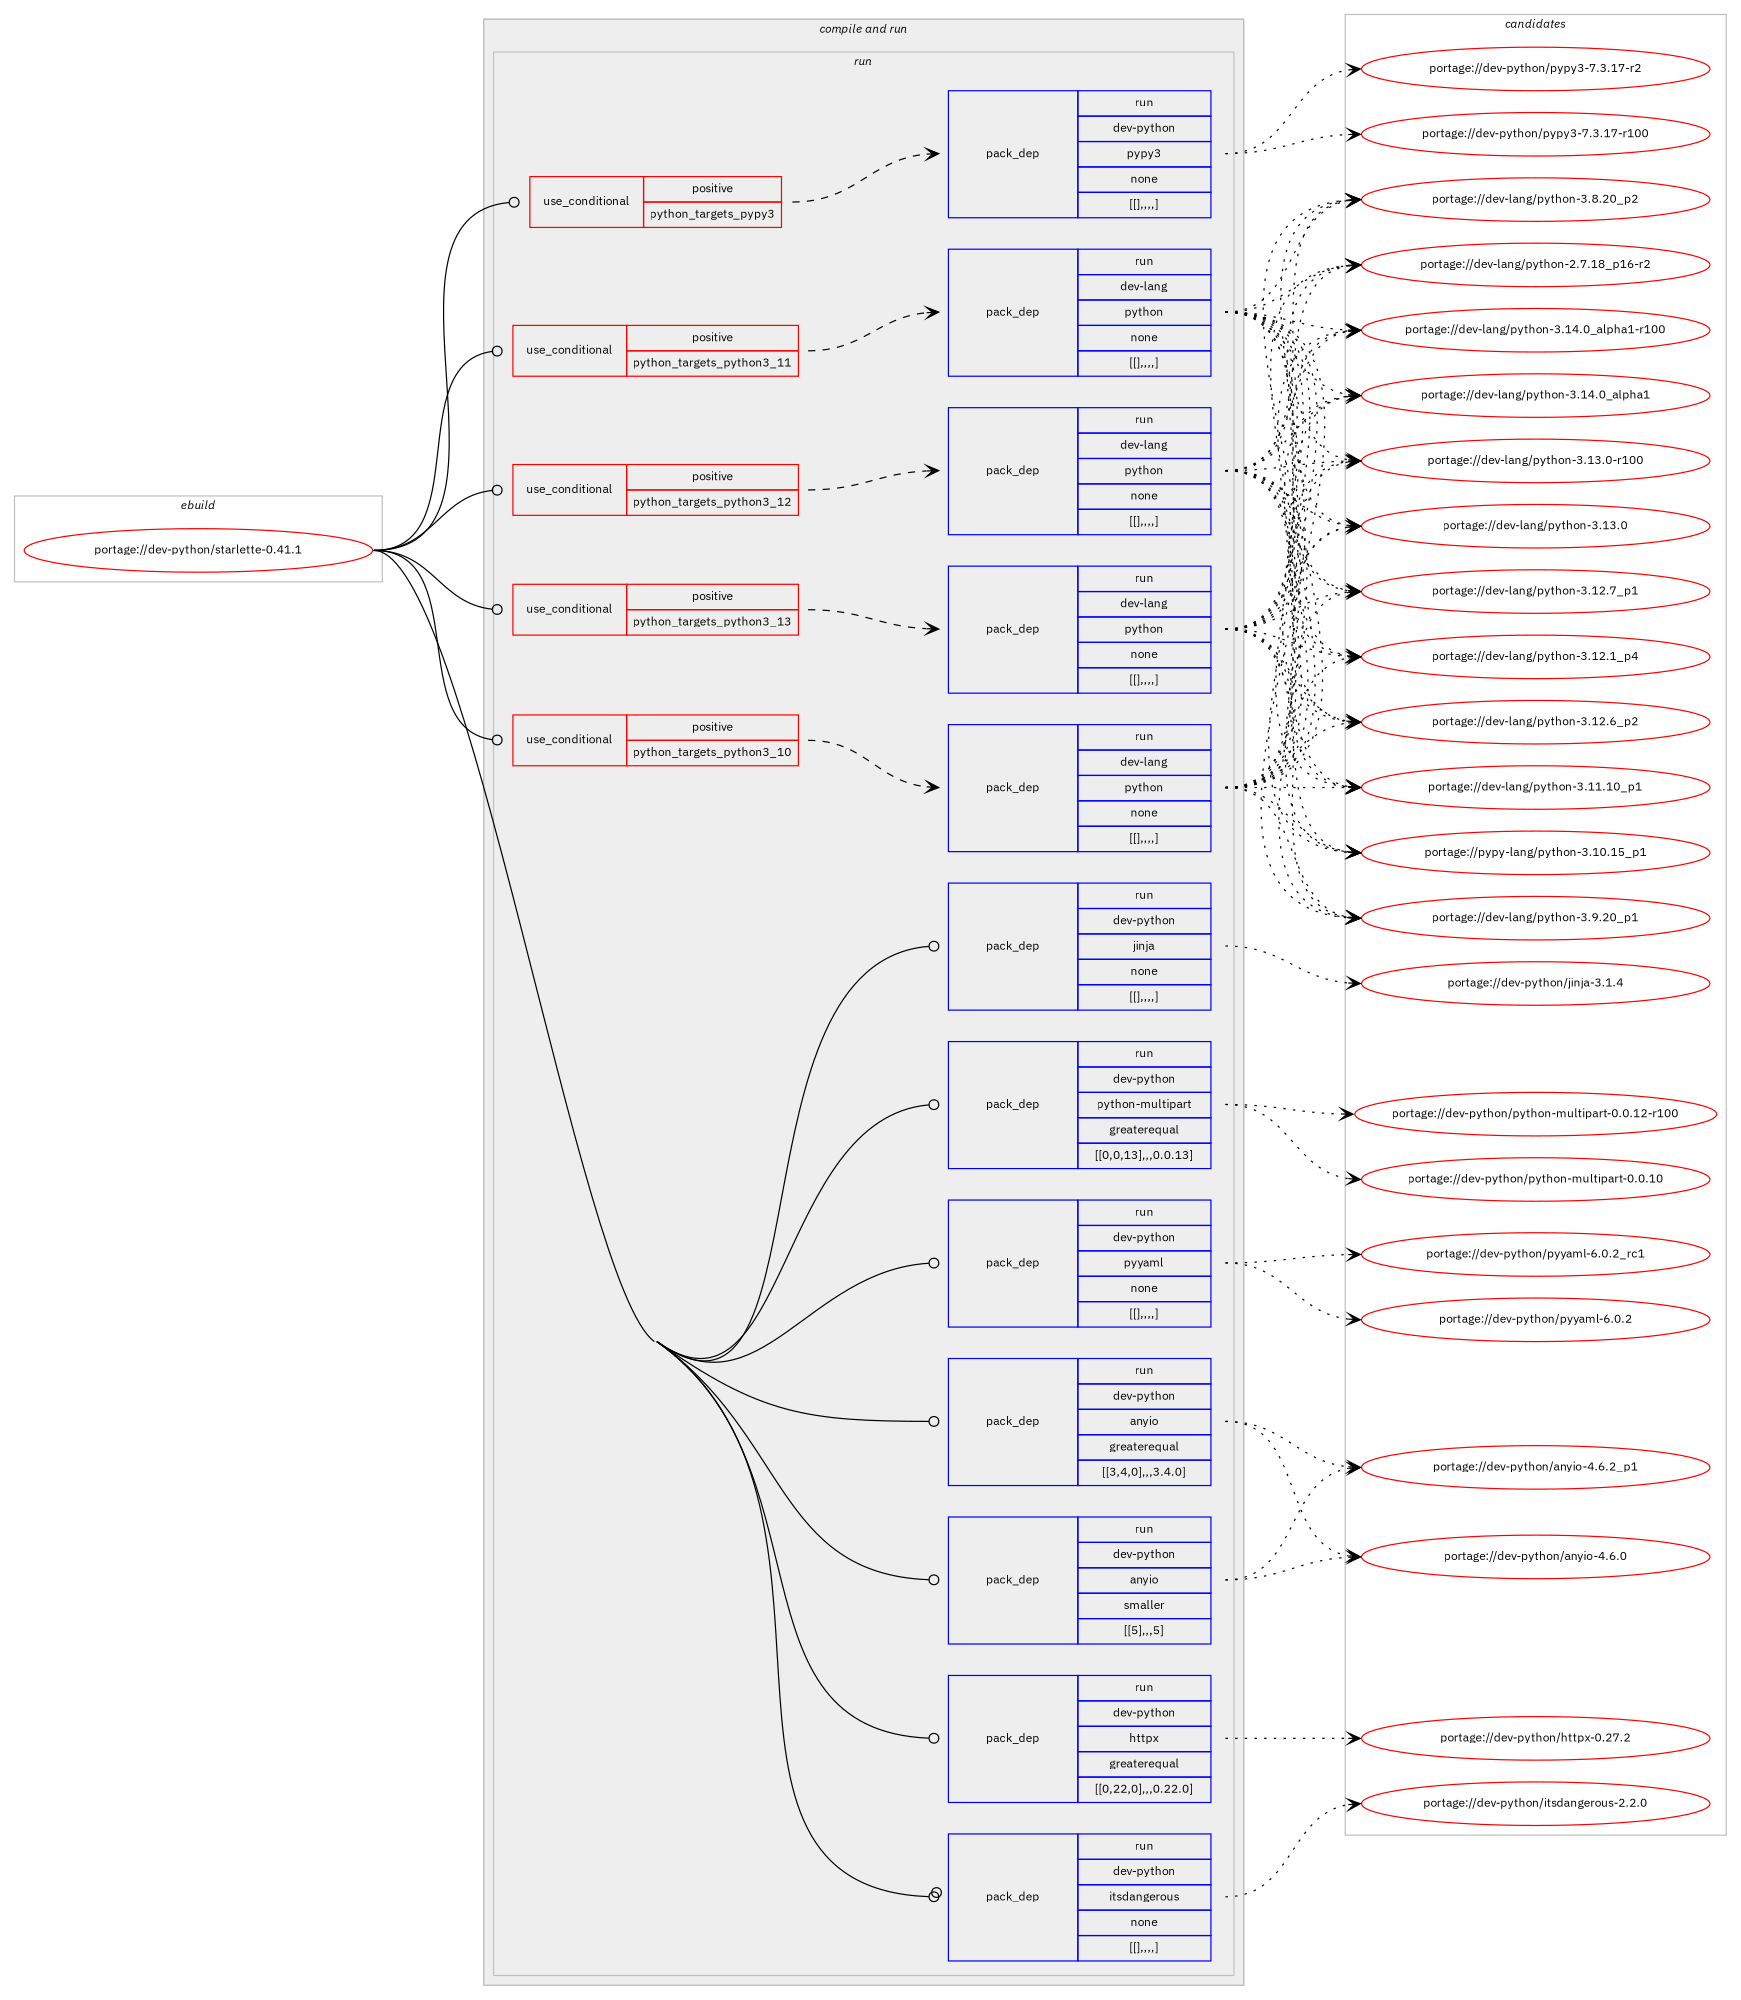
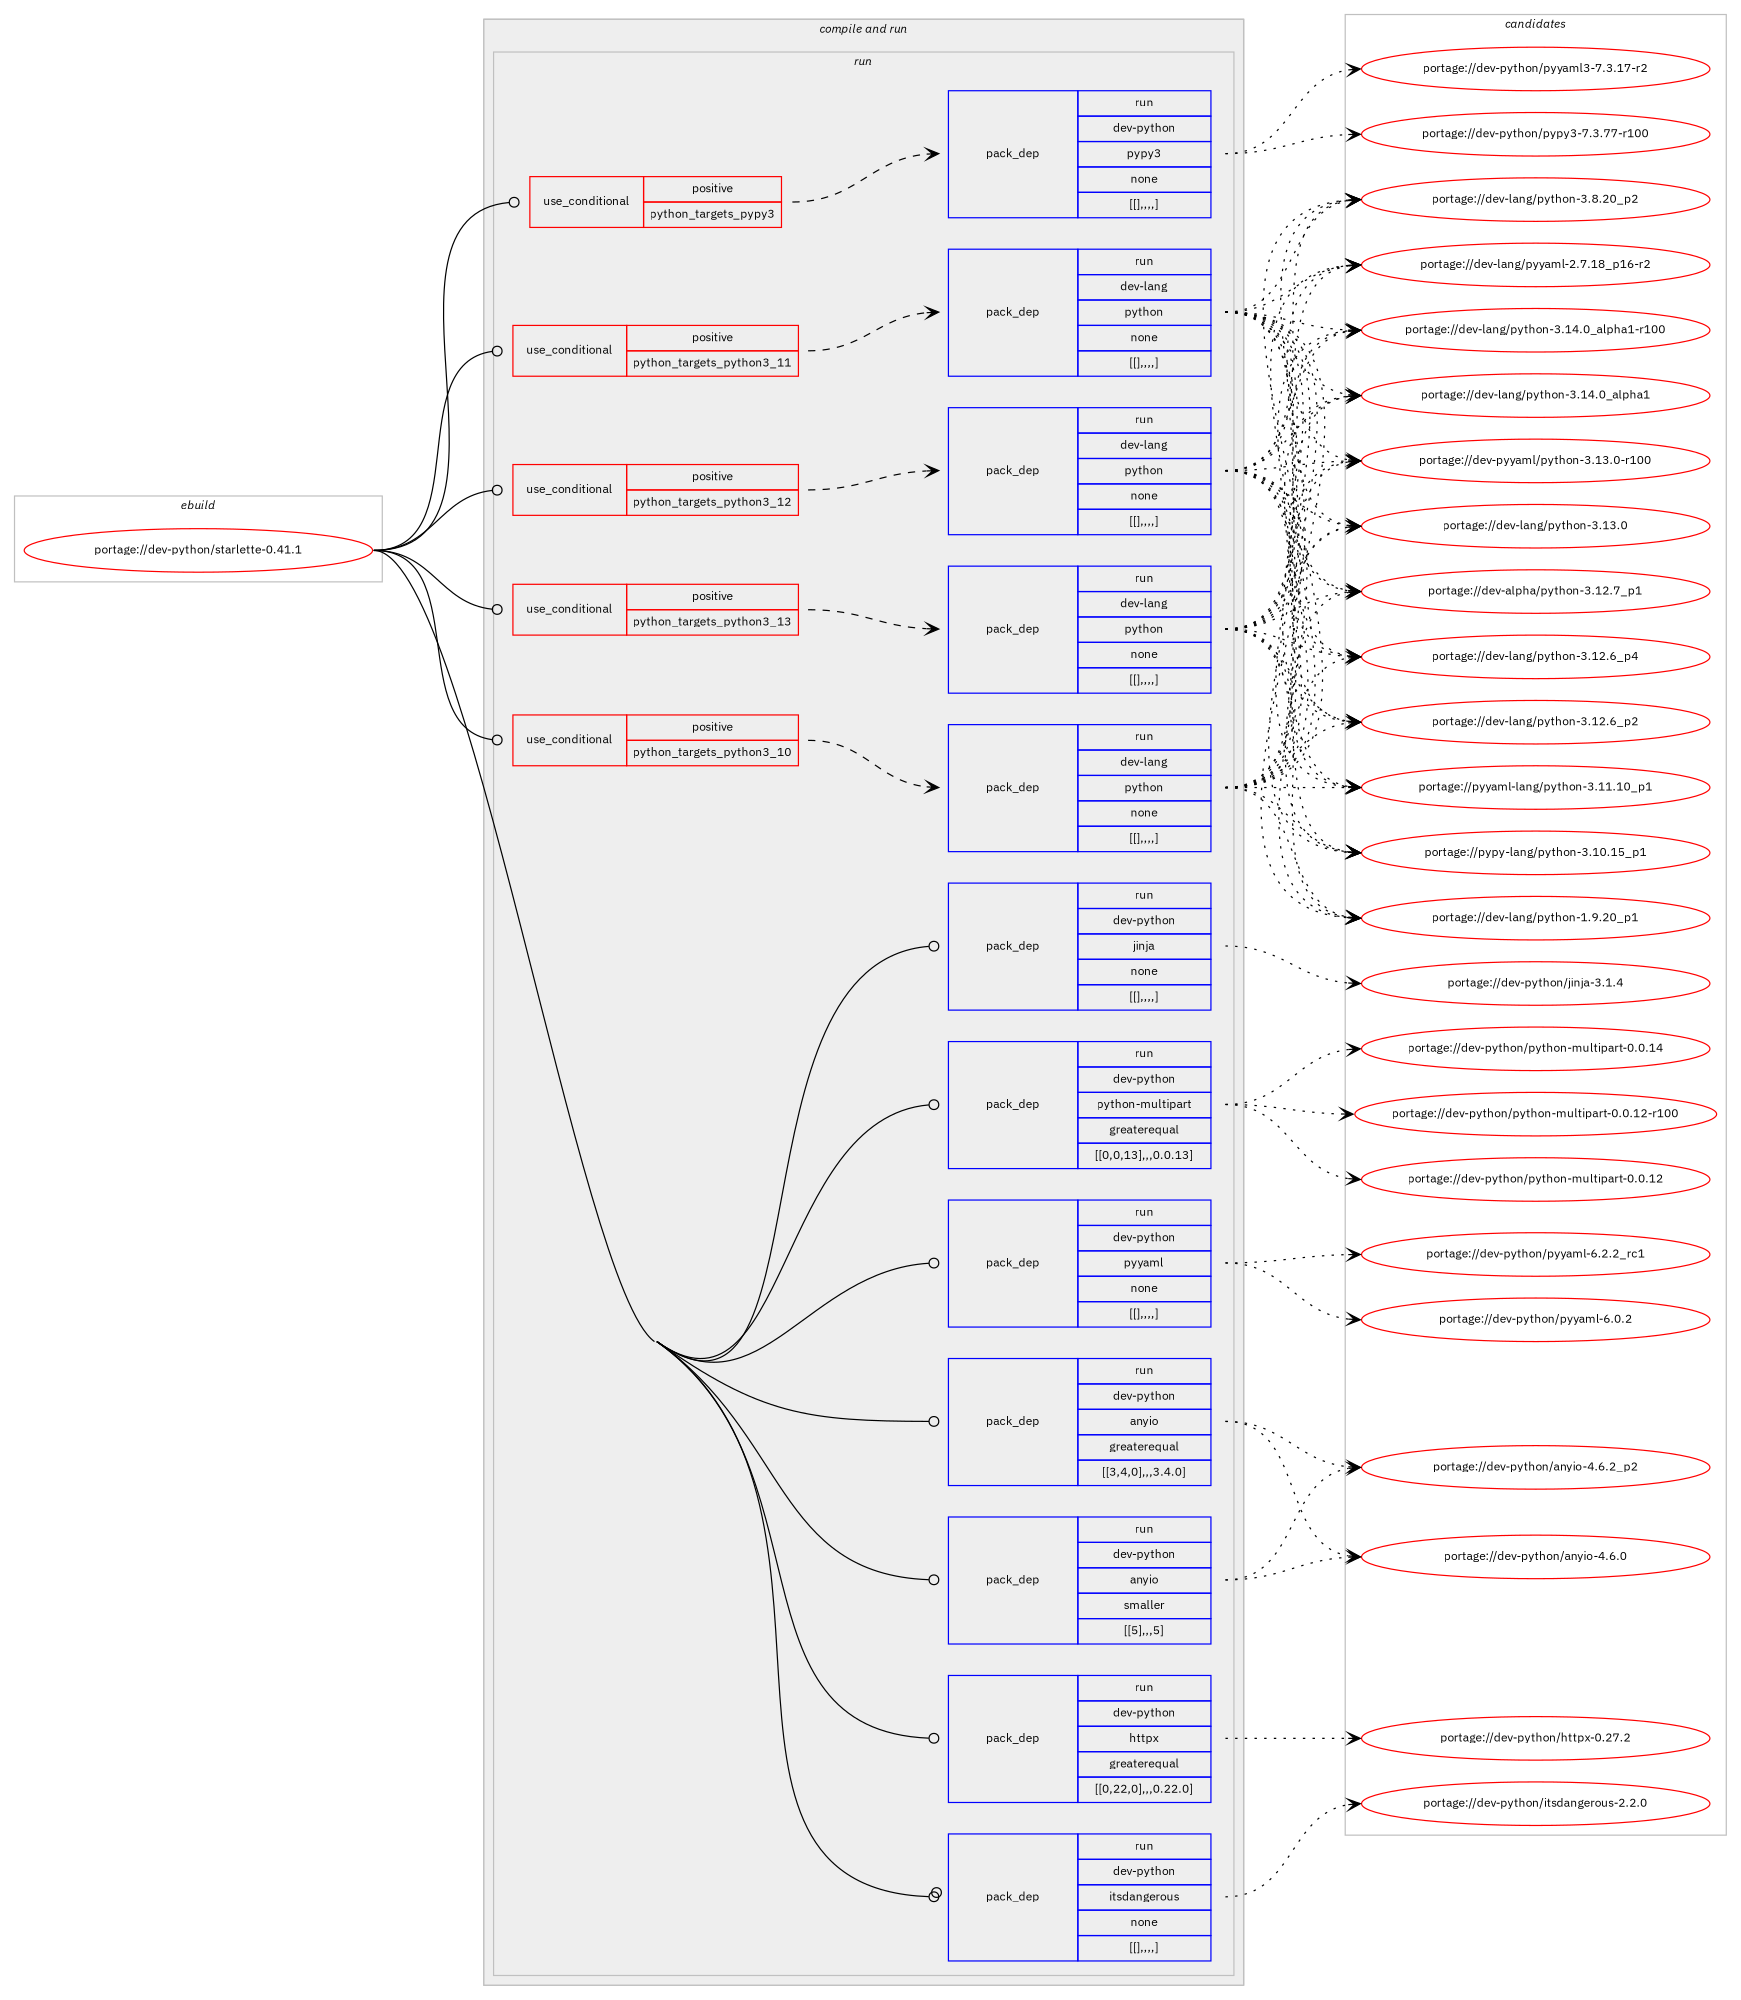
node "portage://dev-python/pypy3-7.3.17-r2": label "portage://dev-python/pypy3-7.3.17-r2" -> "portage://dev-python/pyyaml3-7.3.17-r2"
node "portage://dev-python/pypy3-7.3.17-r100": label "portage://dev-python/pypy3-7.3.17-r100" -> "portage://dev-python/pypy3-7.3.77-r100"
node "portage://dev-lang/python-2.7.18_p16-r2": label "portage://dev-lang/python-2.7.18_p16-r2" -> "portage://dev-lang/pyyaml-2.7.18_p16-r2"
node "portage://dev-lang/python-3.13.0-r100": label "portage://dev-lang/python-3.13.0-r100" -> "portage://dev-pyyaml/python-3.13.0-r100"
node "portage://dev-lang/python-3.12.7_p1": label "portage://dev-lang/python-3.12.7_p1" -> "portage://dev-alpha/python-3.12.7_p1"
node "portage://dev-lang/python-3.12.1_p4": label "portage://dev-lang/python-3.12.1_p4" -> "portage://dev-lang/python-3.12.6_p4"
node "portage://dev-lang/python-3.11.10_p1": label "portage://dev-lang/python-3.11.10_p1" -> "portage://pyyaml-lang/python-3.11.10_p1"
node "portage://dev-lang/python-3.9.20_p1": label "portage://dev-lang/python-3.9.20_p1" -> "portage://dev-lang/python-1.9.20_p1"
node "portage://dev-python/python-multipart-0.0.14": added
node "portage://dev-python/python-multipart-0.0.10": label "portage://dev-python/python-multipart-0.0.10" -> "portage://dev-python/python-multipart-0.0.12"
node "portage://dev-python/pyyaml-6.0.2_rc1": label "portage://dev-python/pyyaml-6.0.2_rc1" -> "portage://dev-python/pyyaml-6.2.2_rc1"
node "portage://dev-python/anyio-4.6.2_p1": label "portage://dev-python/anyio-4.6.2_p1" -> "portage://dev-python/anyio-4.6.2_p2"
